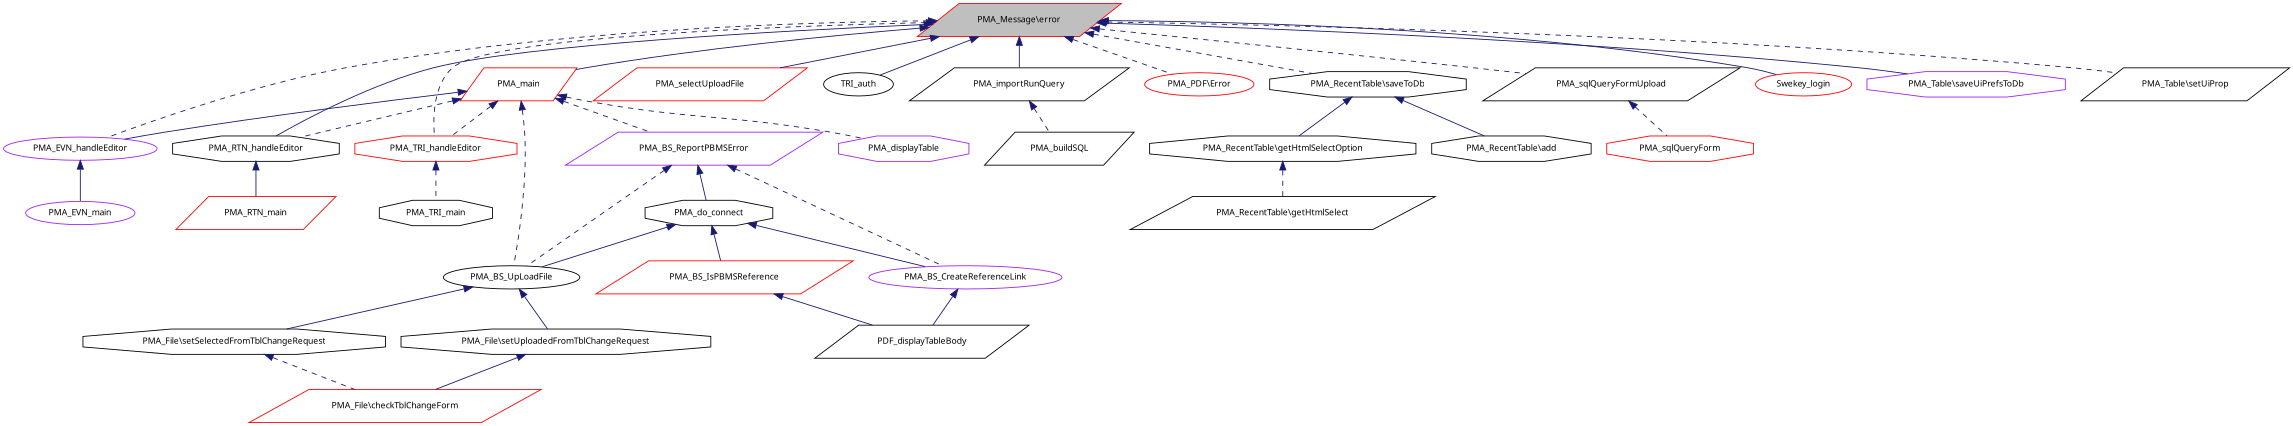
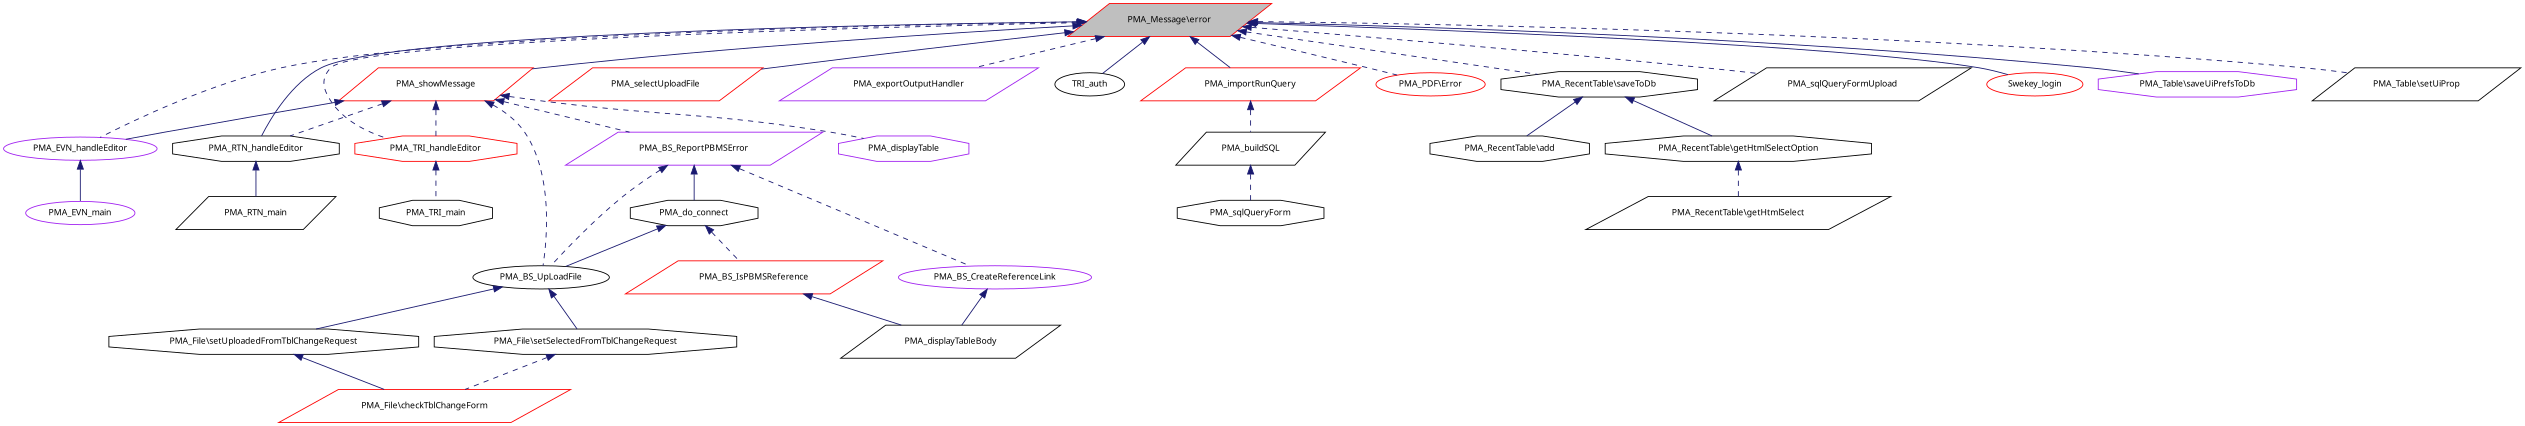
node "PMA_main": label "PMA_main" -> "PMA_showMessage"
node "PMA_exportOutputHandler": added
node "PMA_importRunQuery": color black -> red
edge "PMA_sqlQueryForm" -> "PMA_sqlQueryFormUpload": now "PMA_sqlQueryForm" -> "PMA_buildSQL"
node "PMA_sqlQueryForm": color red -> black
node "PMA_RTN_main": color red -> black
edge "PMA_BS_CreateReferenceLink" -> "PMA_do_connect": removed
edge "PMA_BS_IsPBMSReference" -> "PMA_do_connect": style solid -> dashed
node "PDF_displayTableBody": label "PDF_displayTableBody" -> "PMA_displayTableBody"
